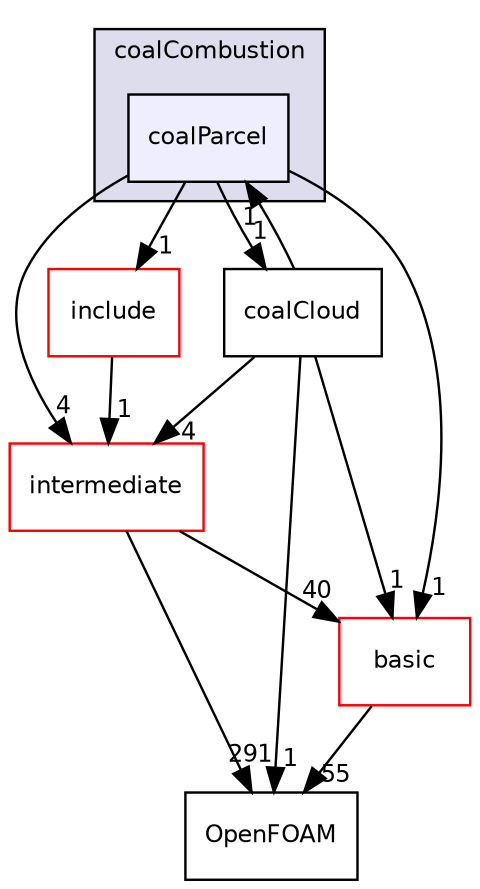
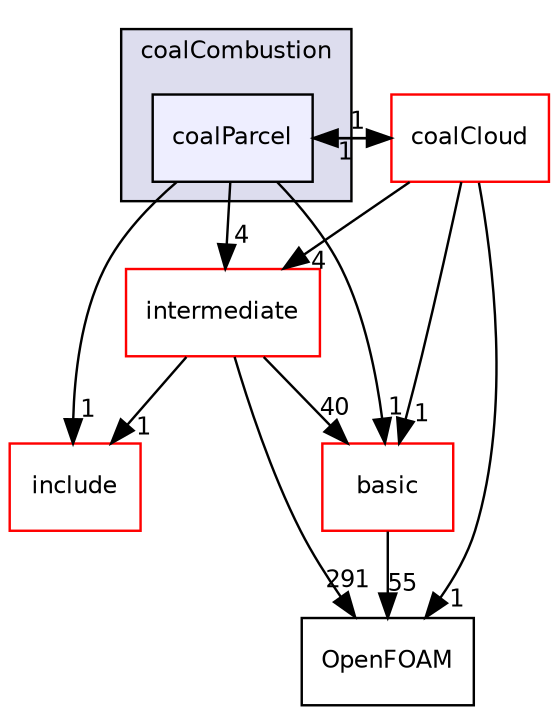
node "coalCloud": color black -> red
edge "include" -> "intermediate": reversed
